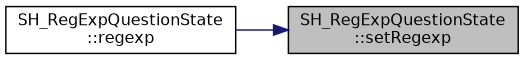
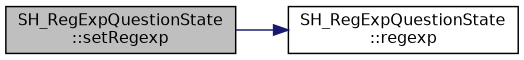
edge "SH_RegExpQuestionState ::regexp" -> "SH_RegExpQuestionState ::setRegexp": reversed
